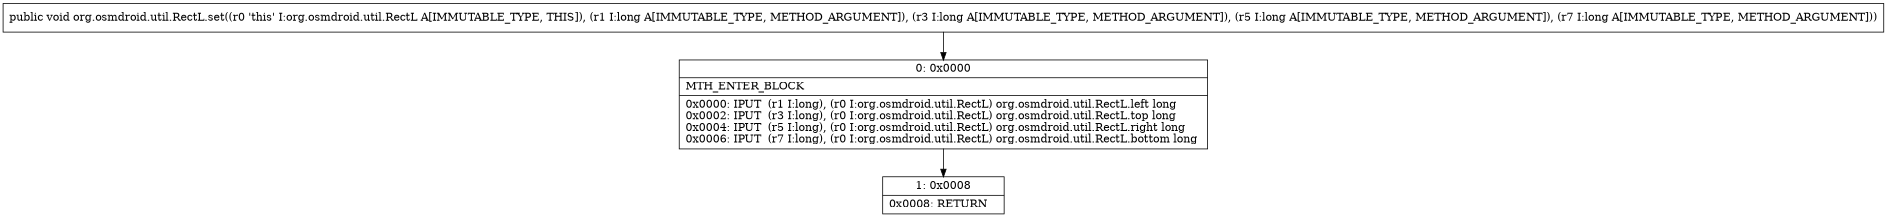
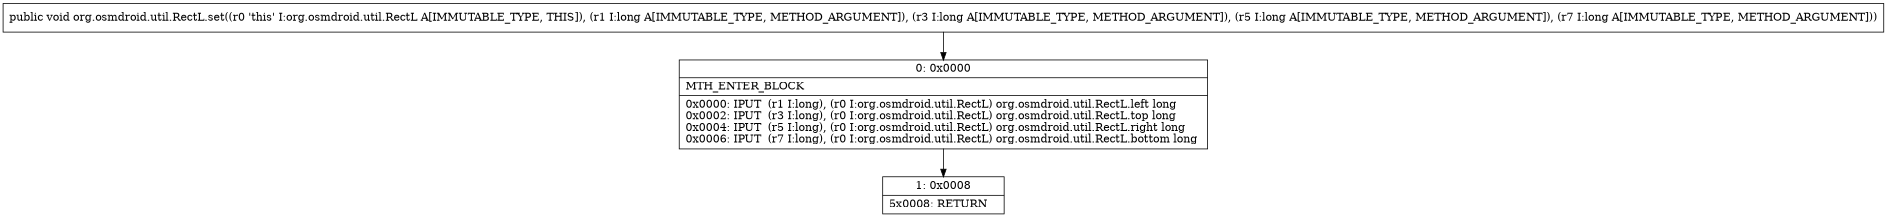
node "1: 0x0008": text "0x0008: RETURN" -> "5x0008: RETURN"
